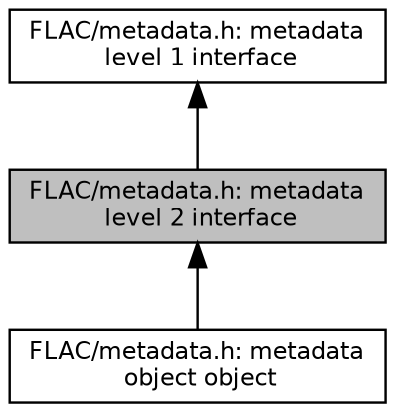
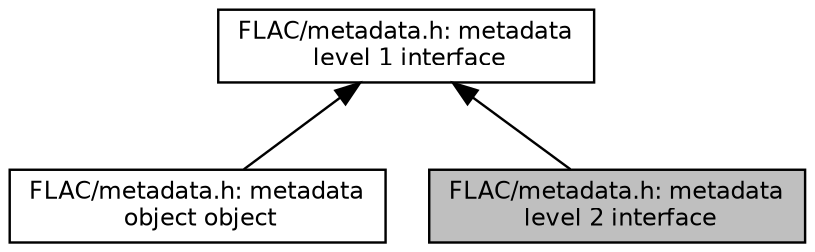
edge "FLAC/metadata.h: metadata object object" -> "FLAC/metadata.h: metadata level 2 interface": now "FLAC/metadata.h: metadata object object" -> "FLAC/metadata.h: metadata level 1 interface"
